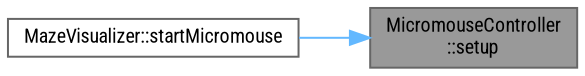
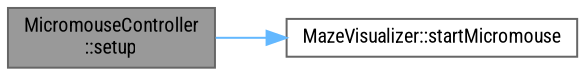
edge "MazeVisualizer::startMicromouse" -> "MicromouseController ::setup": reversed
